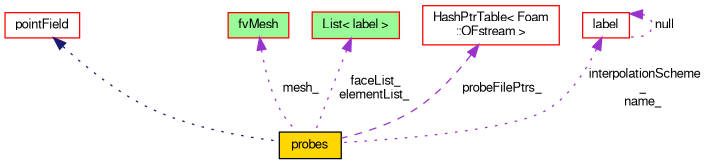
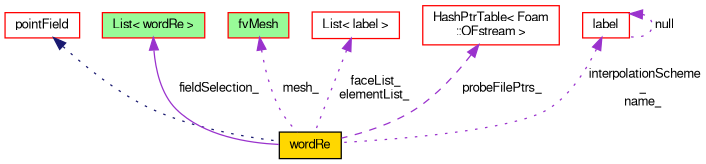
node "List< wordRe >": added
node "List< label >": fillcolor palegreen -> white
node "probes": label "probes" -> "wordRe"
